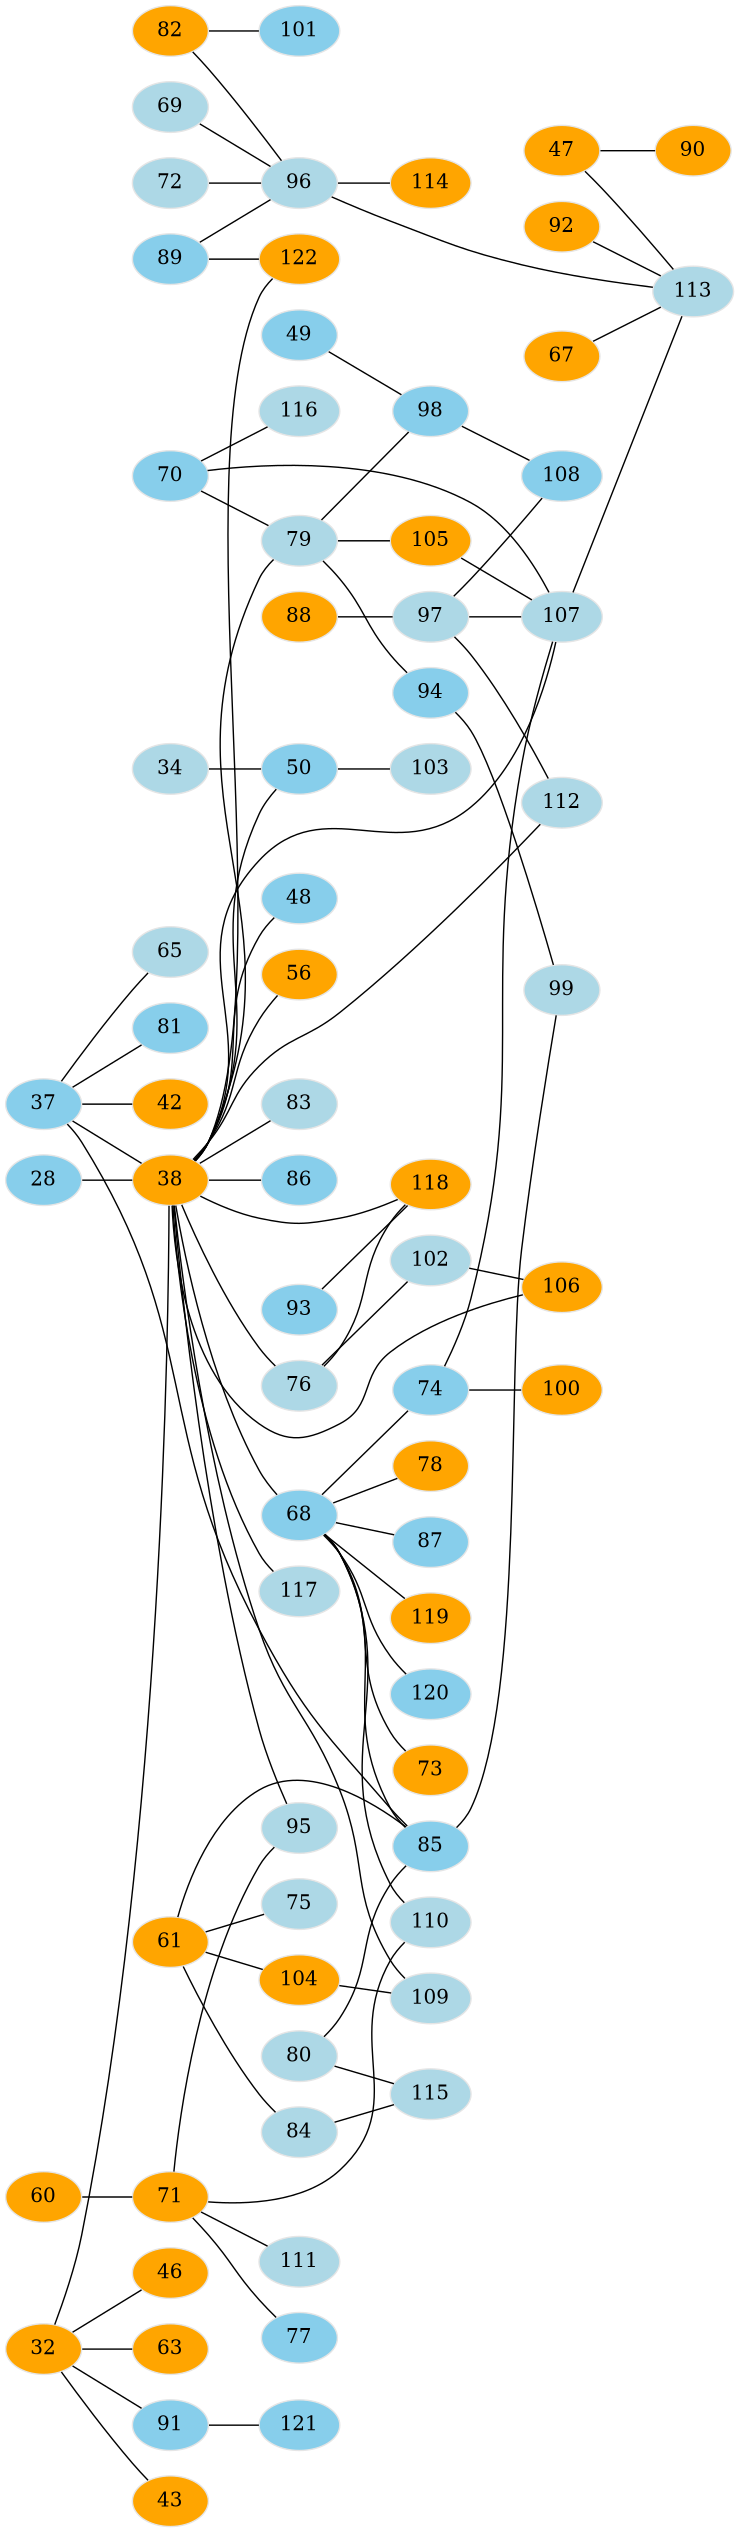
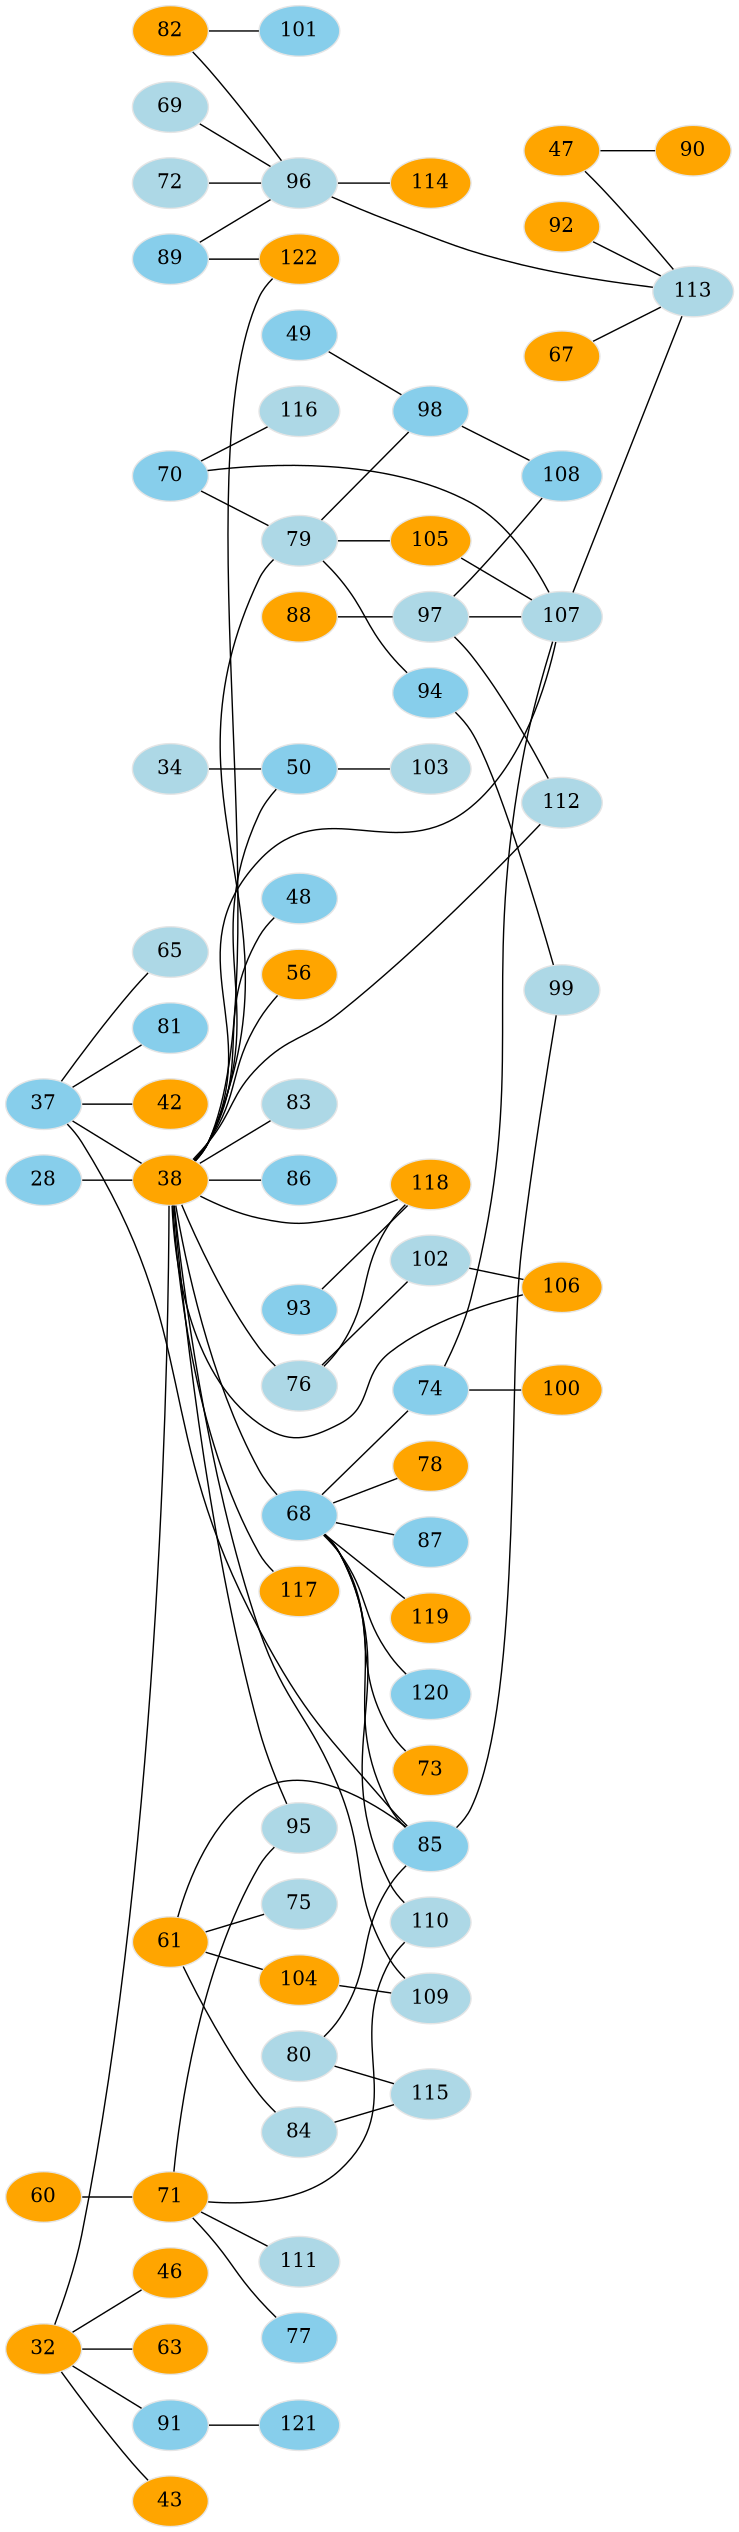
node "117": fillcolor lightblue -> orange
